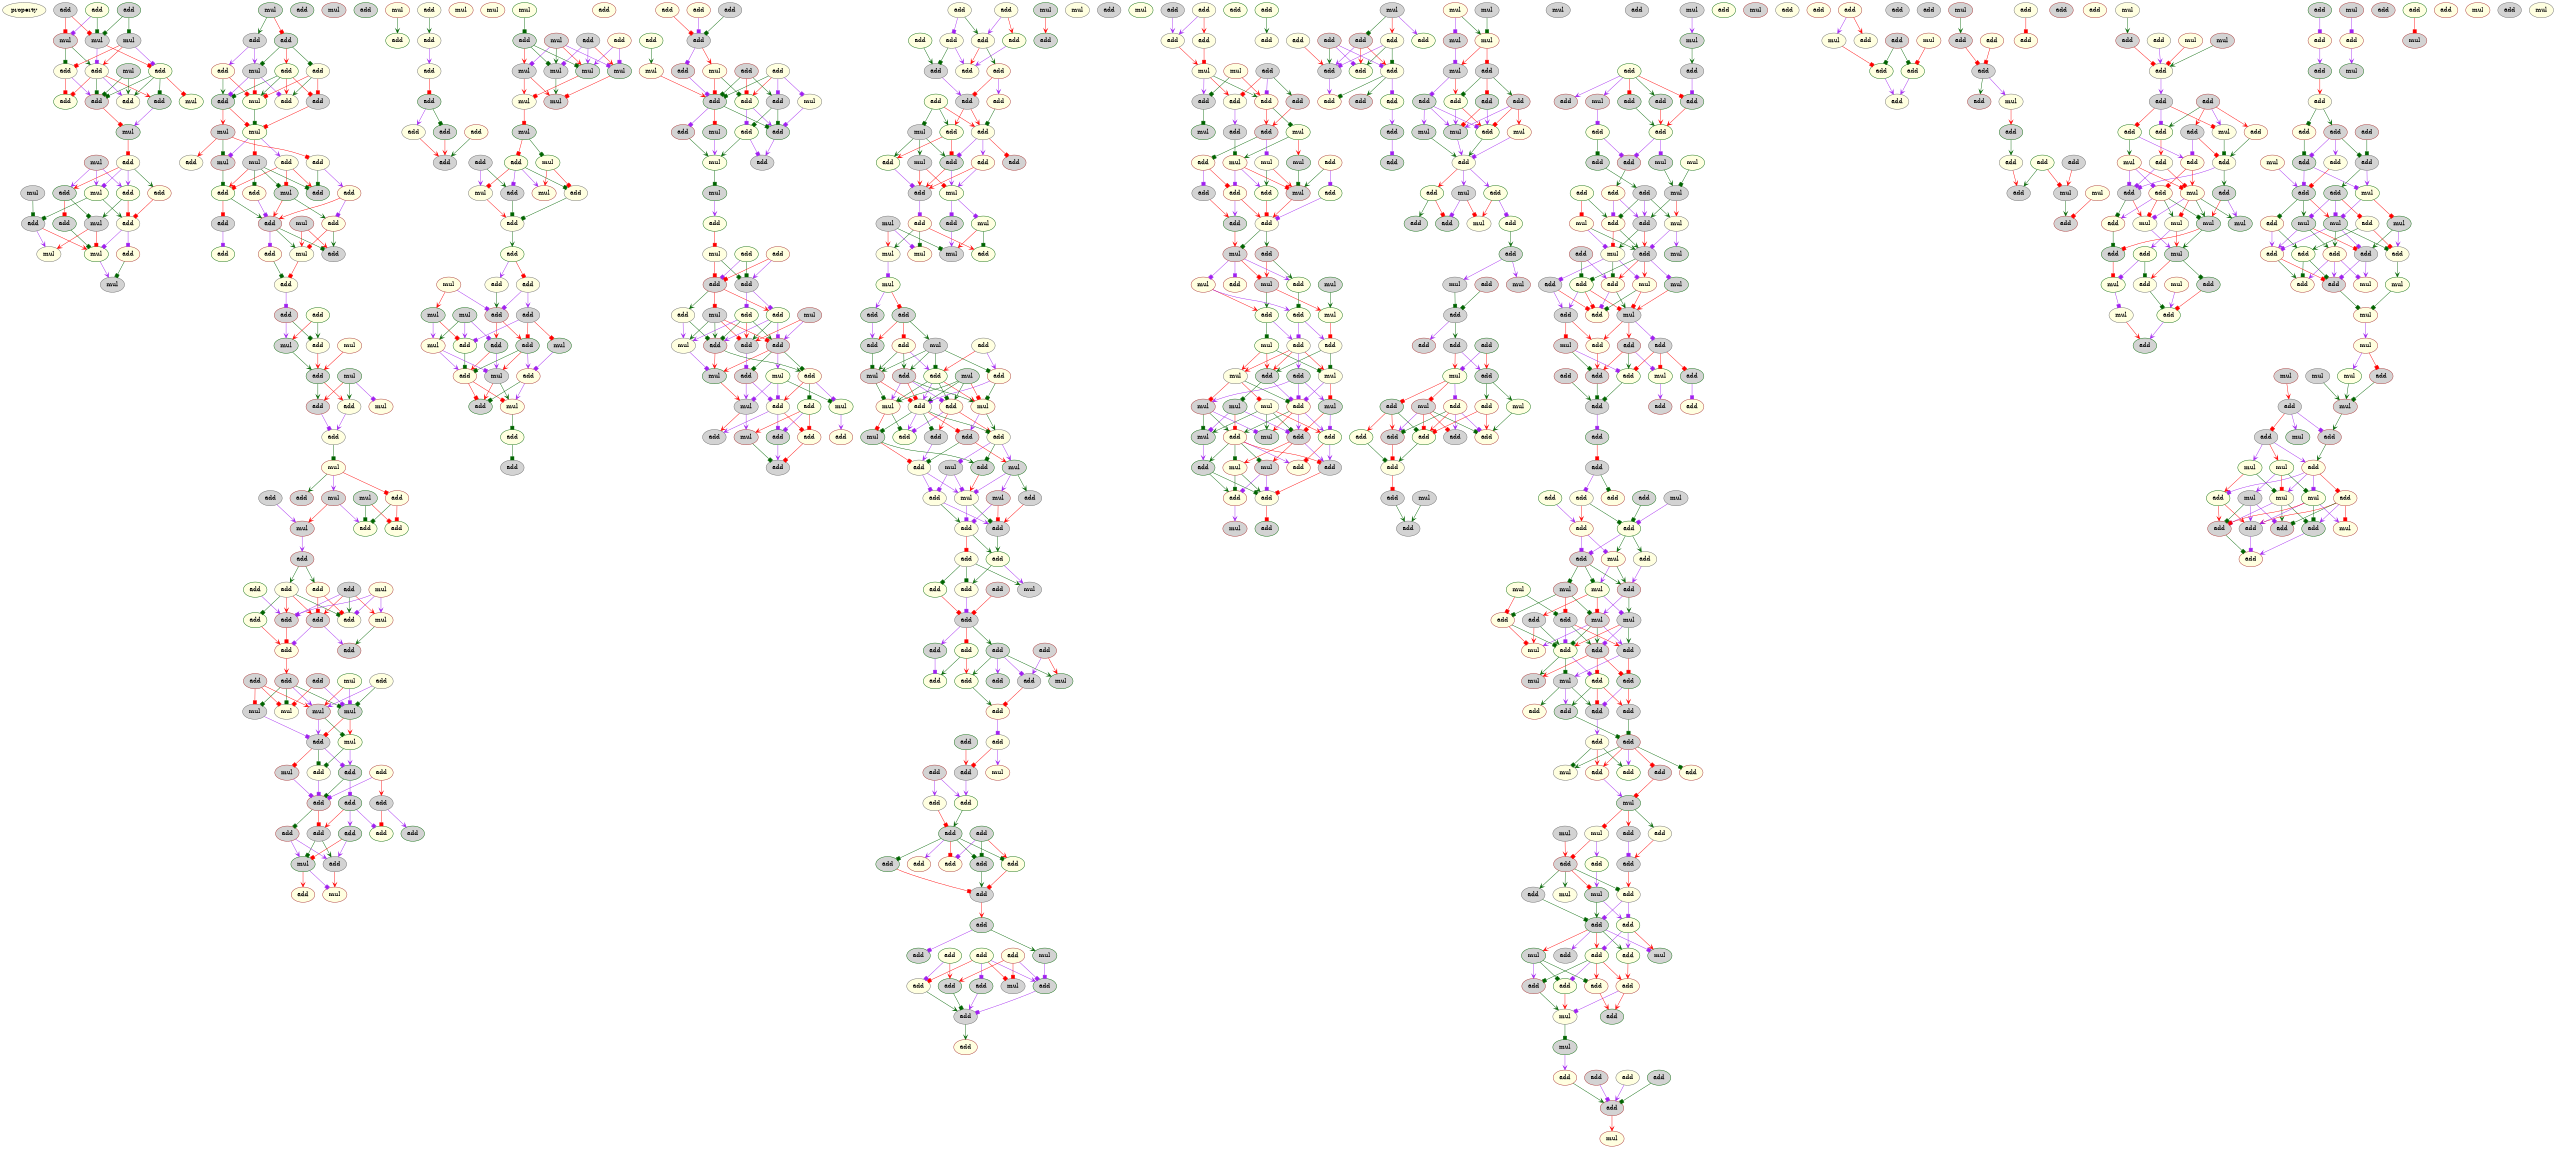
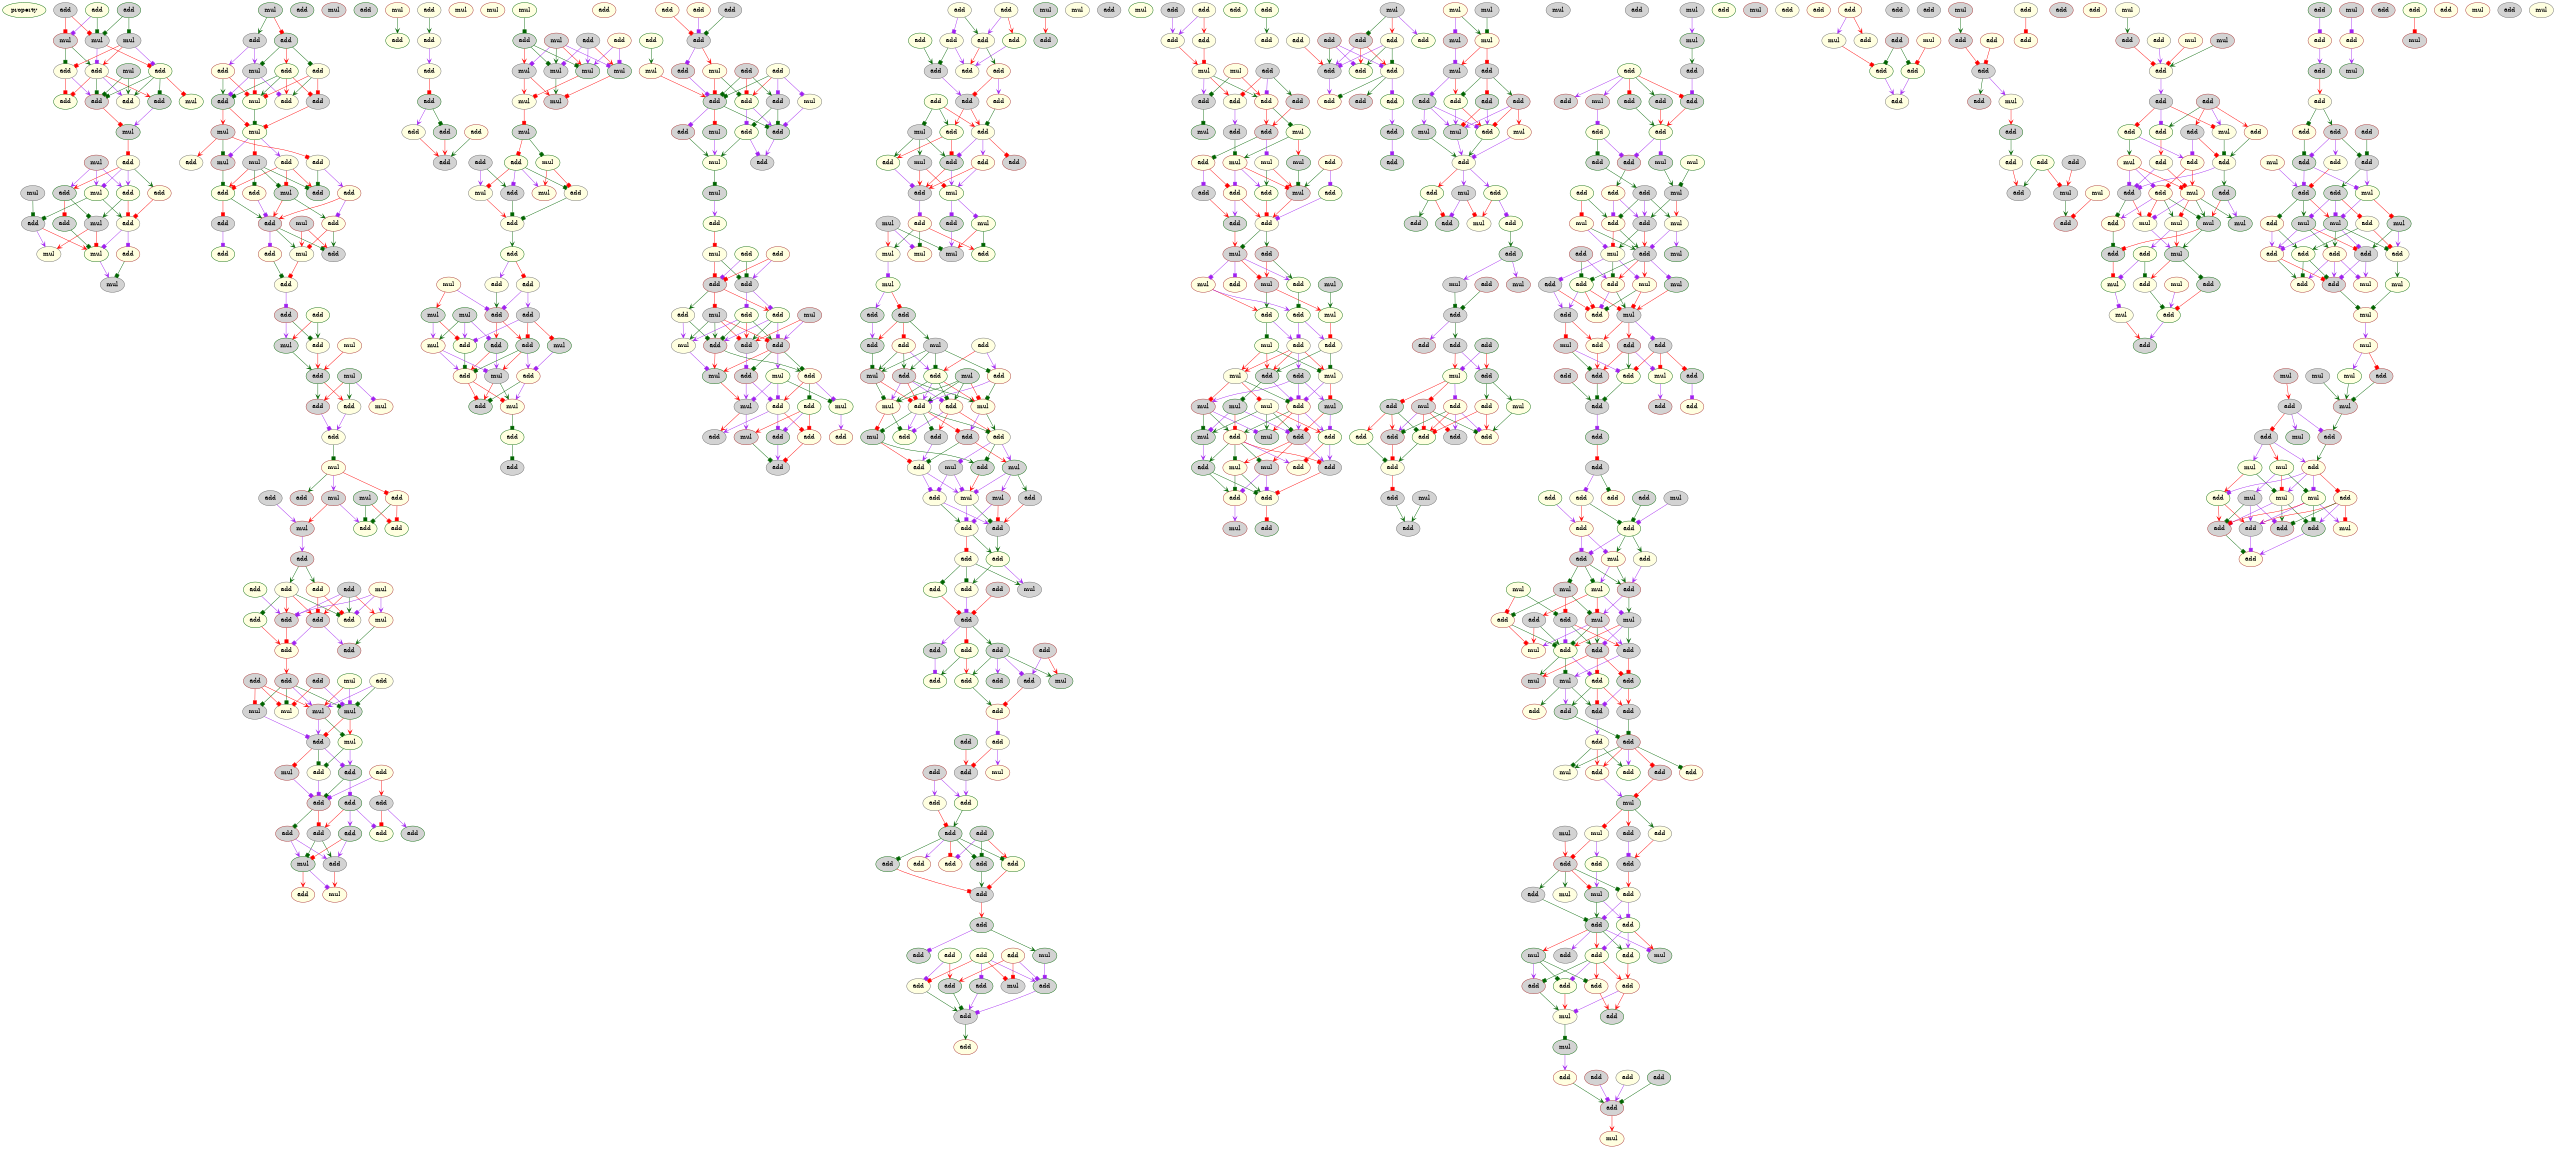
node "property": color gray40 -> darkgreen
